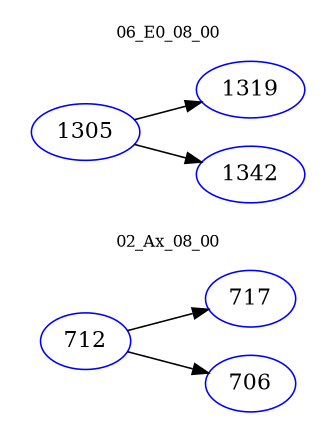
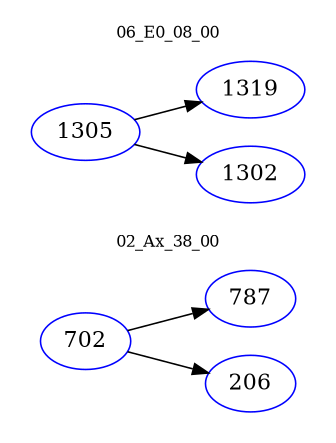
node "1342": label "1342" -> "1302"
cluster "02_Ax_08_00": label "02_Ax_08_00" -> "02_Ax_38_00"
node "717": label "717" -> "787"
node "712": label "712" -> "702"
node "706": label "706" -> "206"
